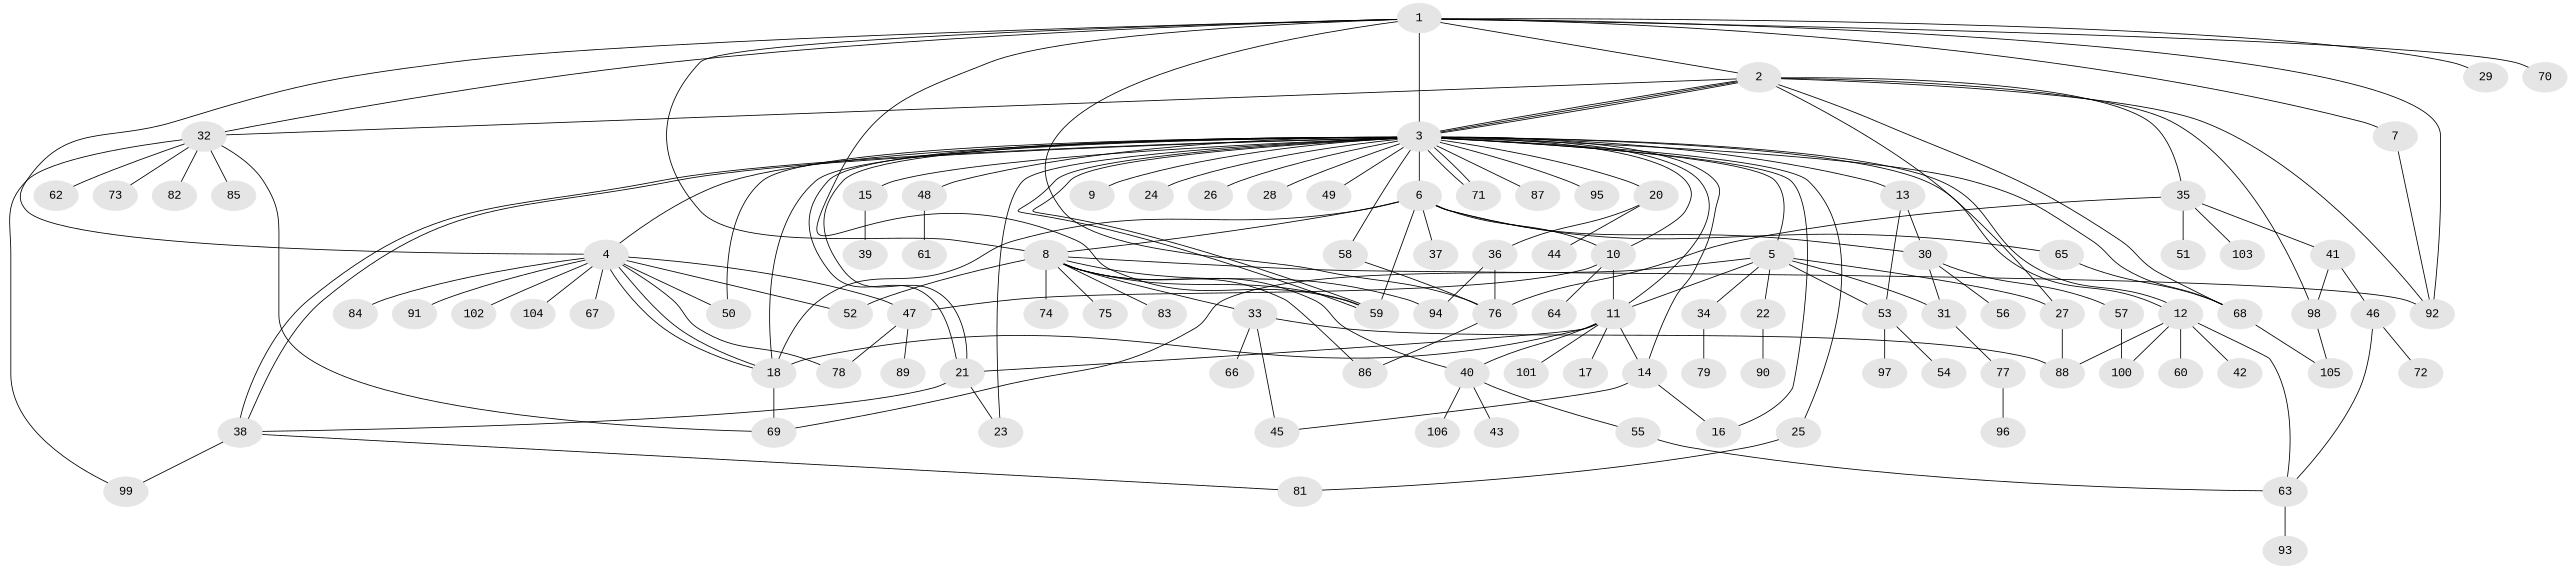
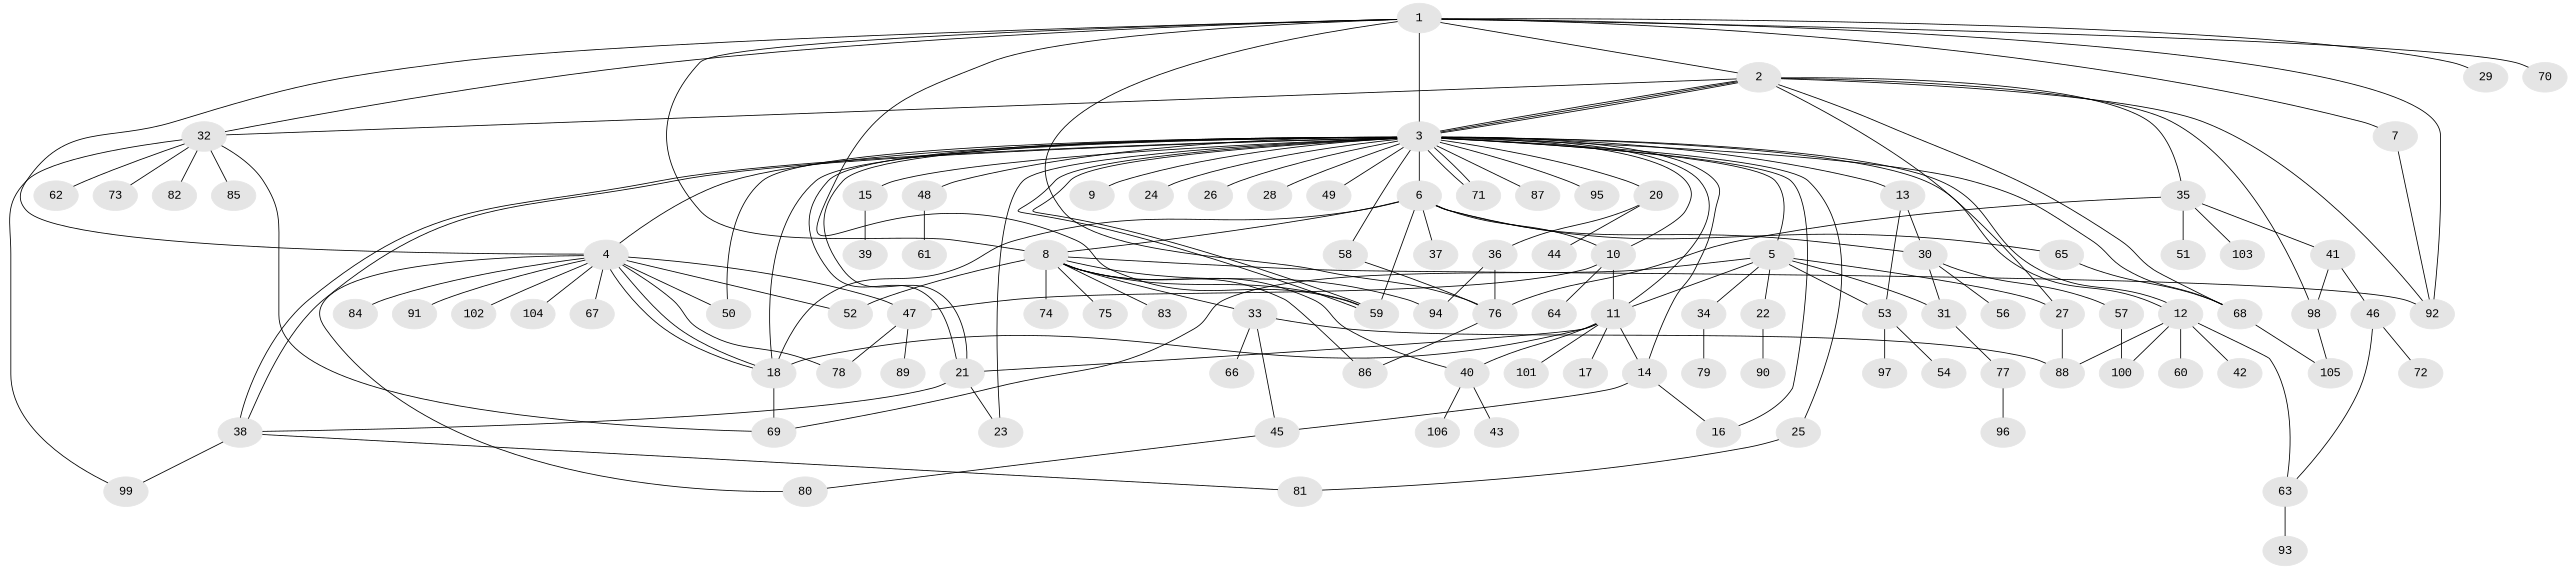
node "55": removed
node "80": added
